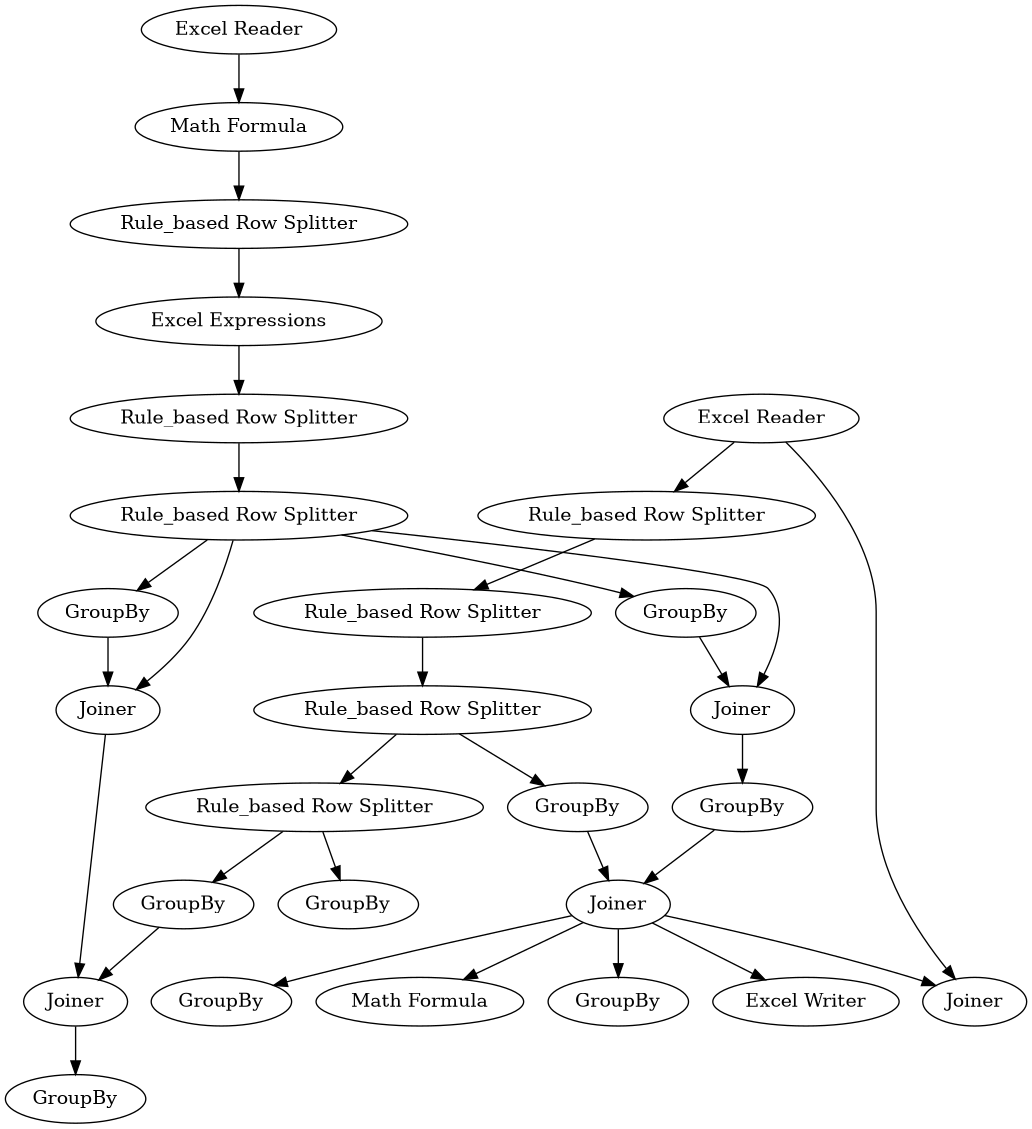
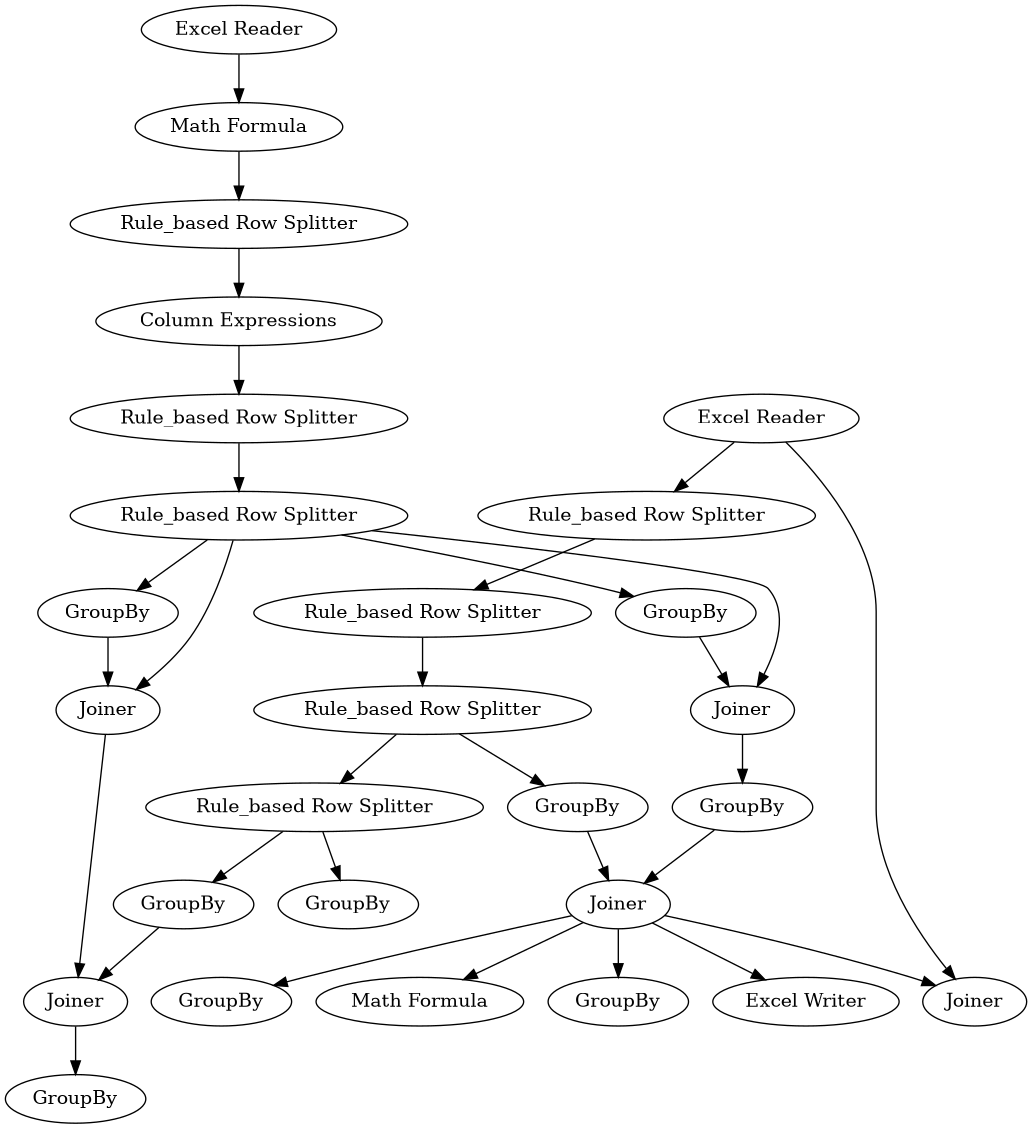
node "Excel Expressions": label "Excel Expressions" -> "Column Expressions"
